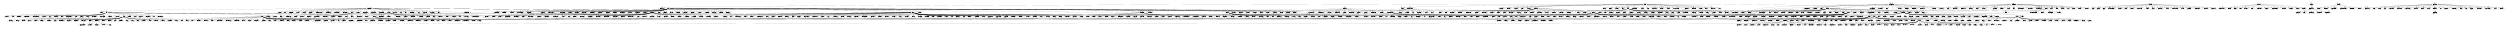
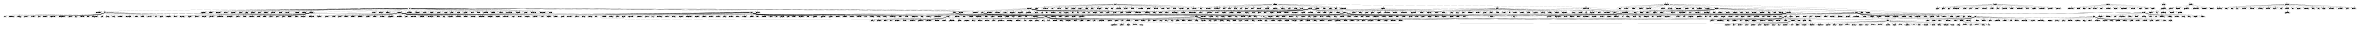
node "Flustered": added
node "Recalcitrant": removed
